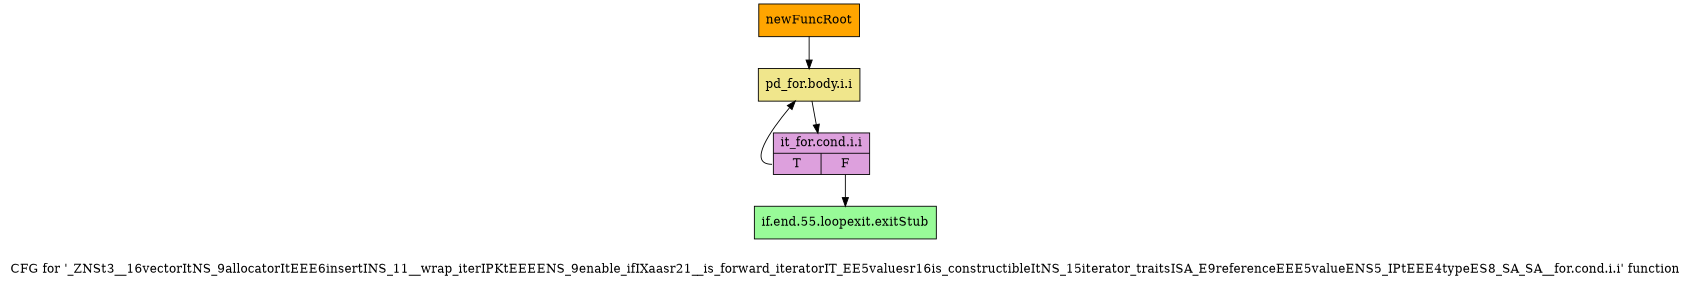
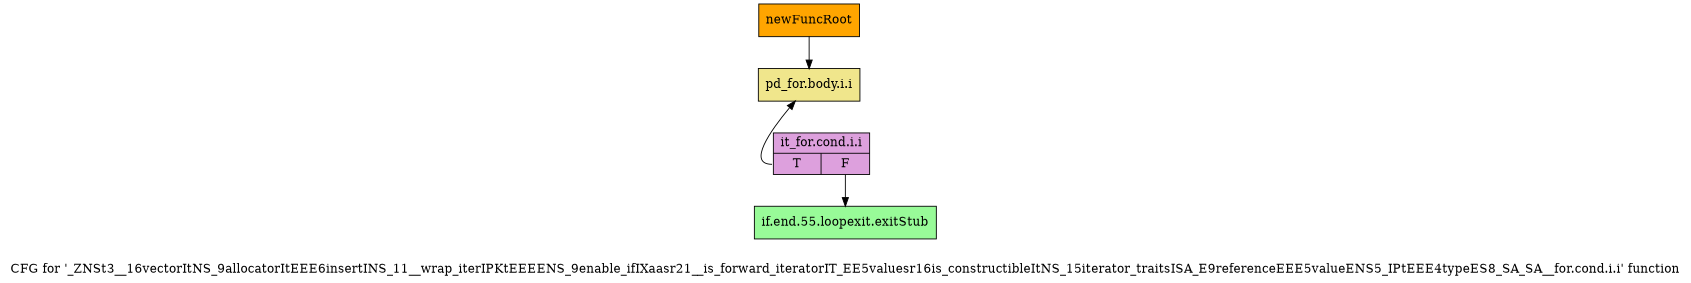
edge "pd_for.body.i.i" -> "it_for.cond.i.i": removed
